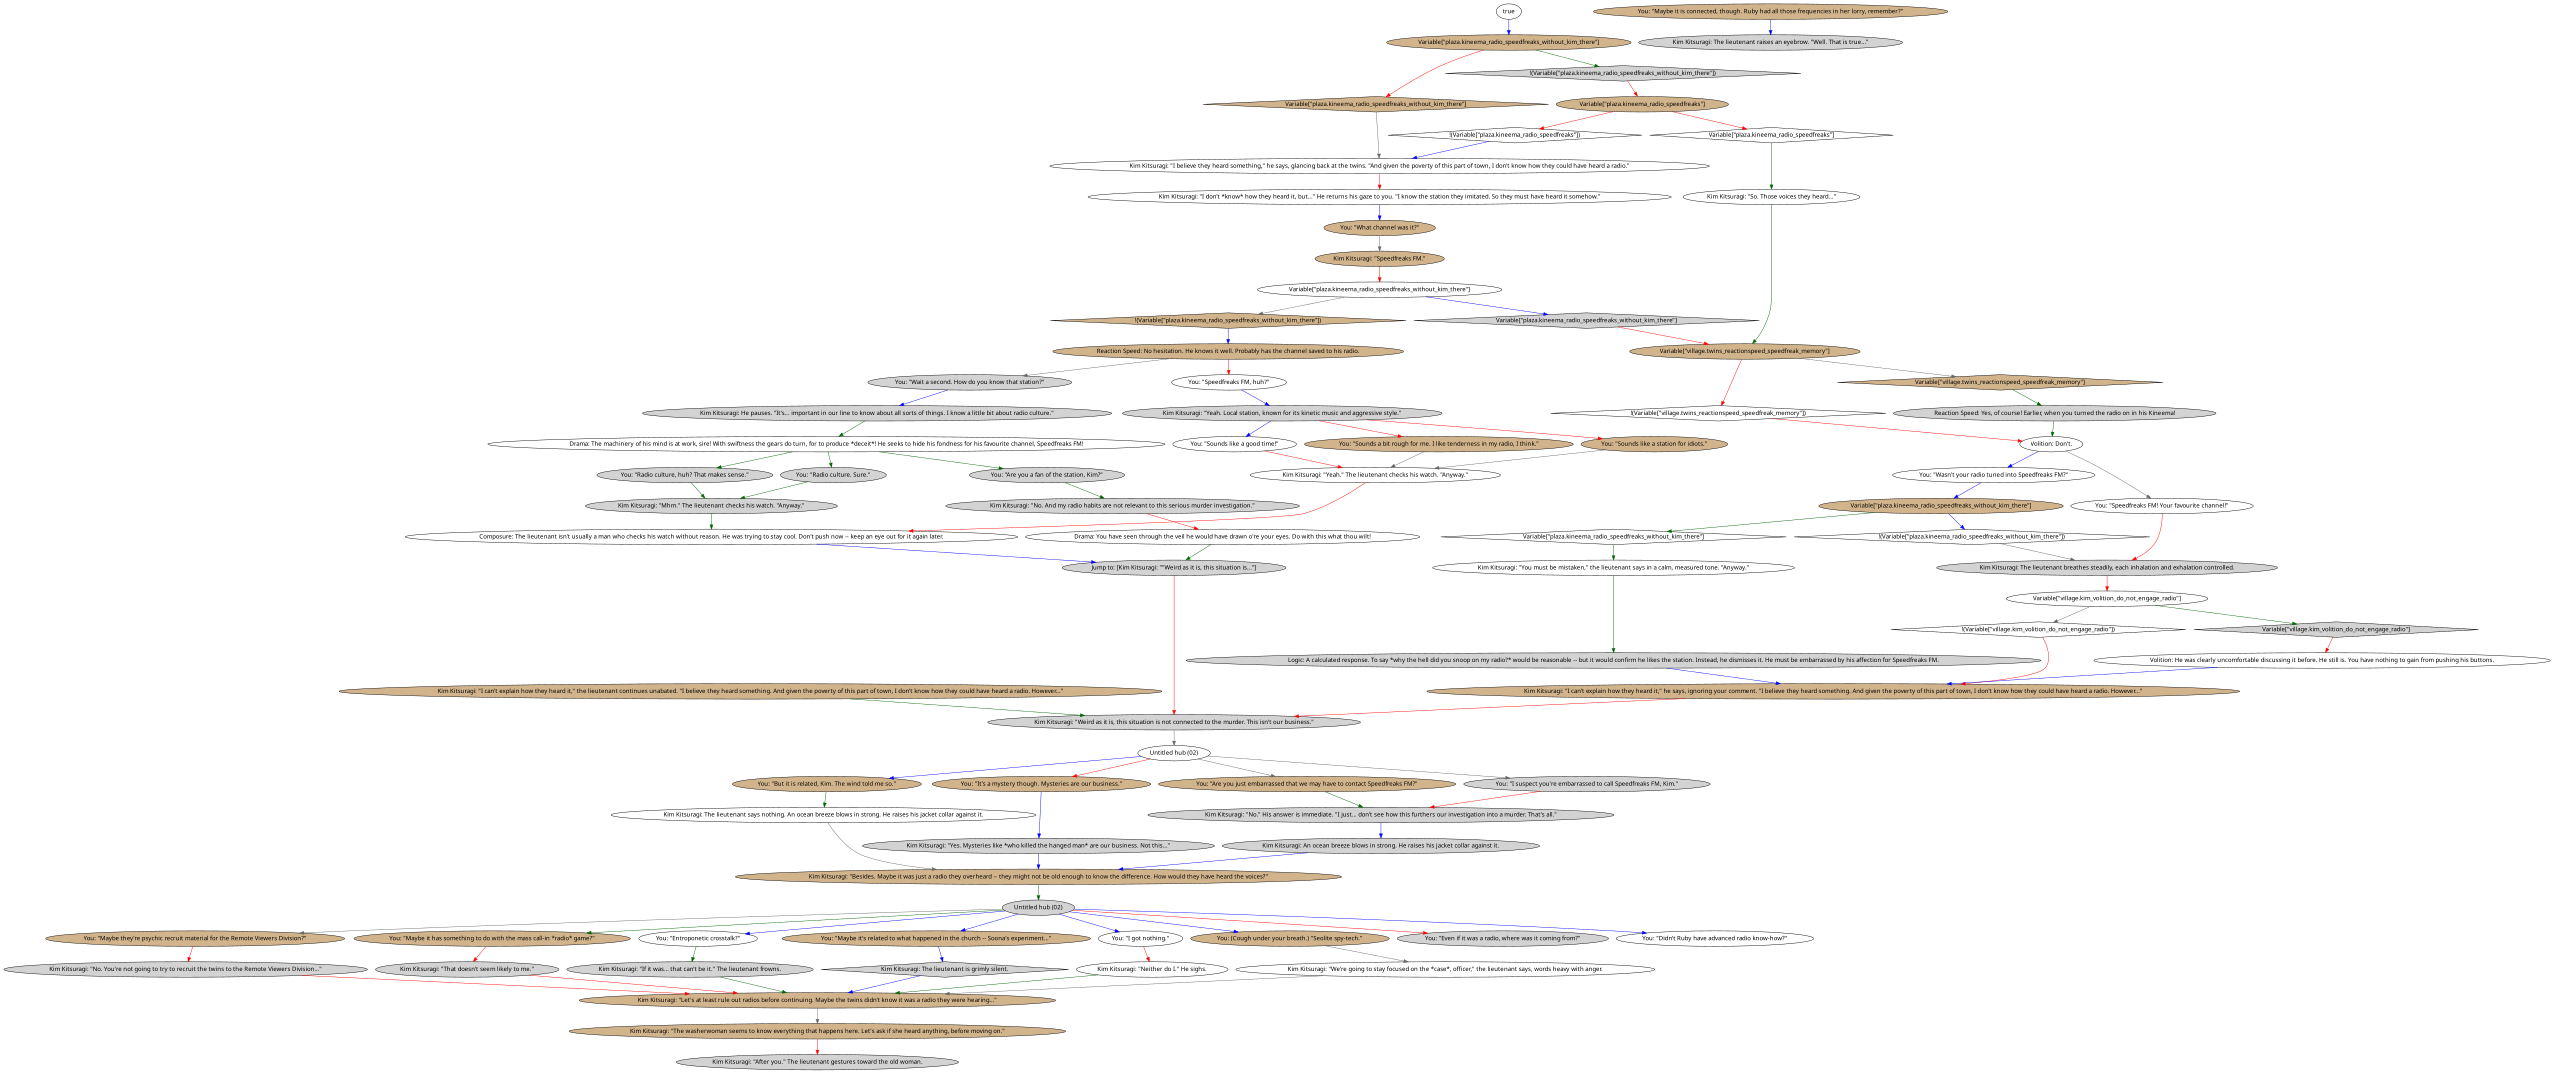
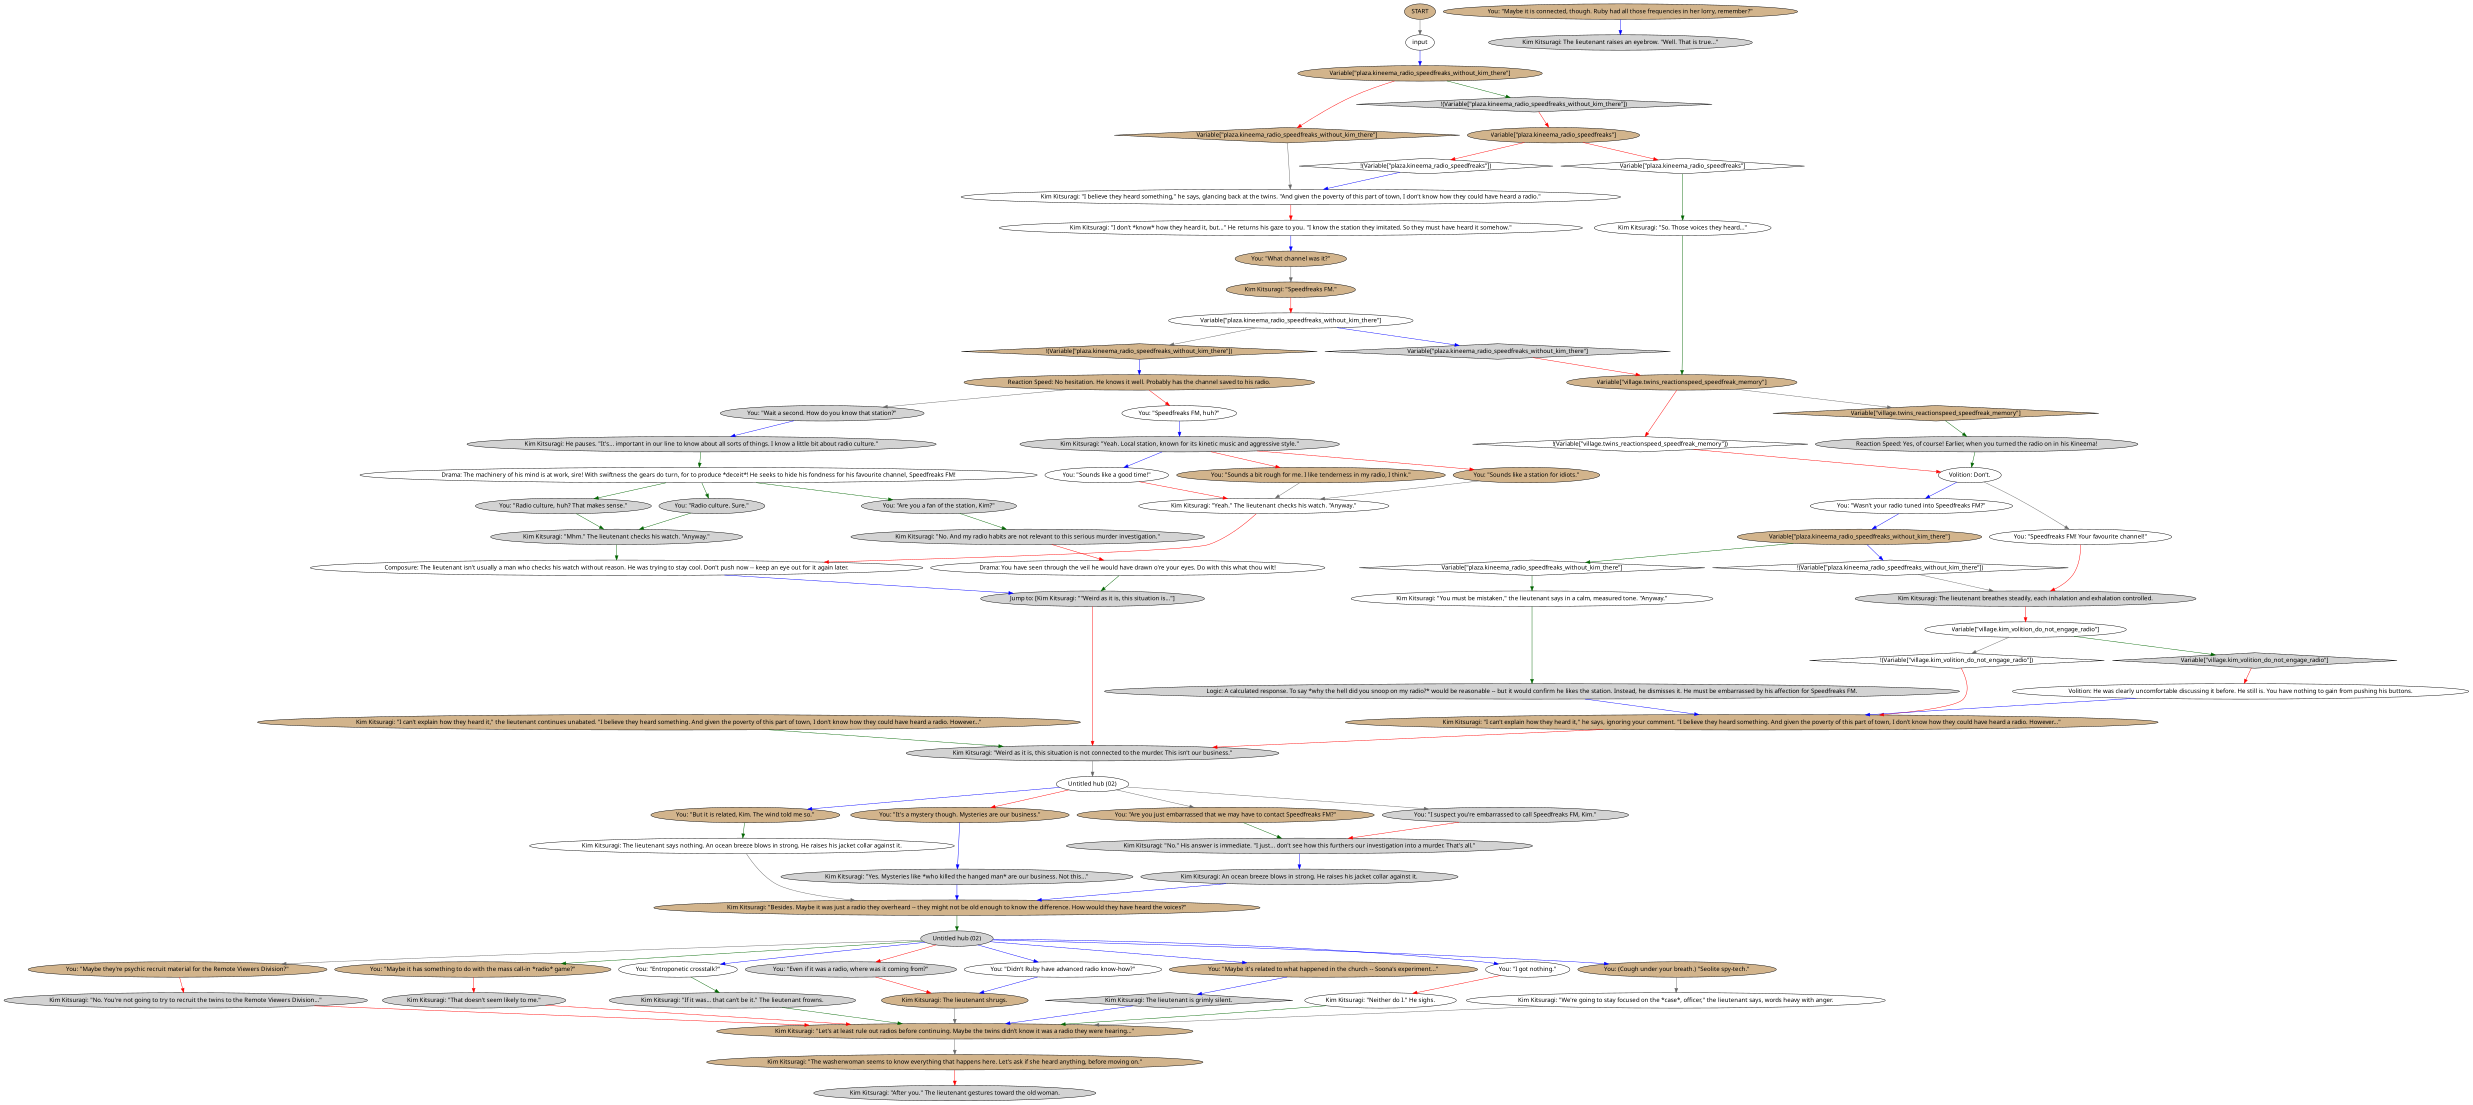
node "START": added
node "true": label "true" -> "input"
node "Kim Kitsuragi: The lieutenant shrugs.": added
